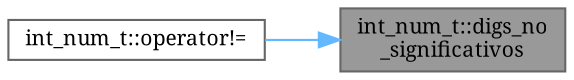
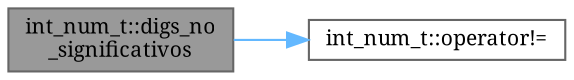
edge "int_num_t::operator!=" -> "int_num_t::digs_no _significativos": reversed
